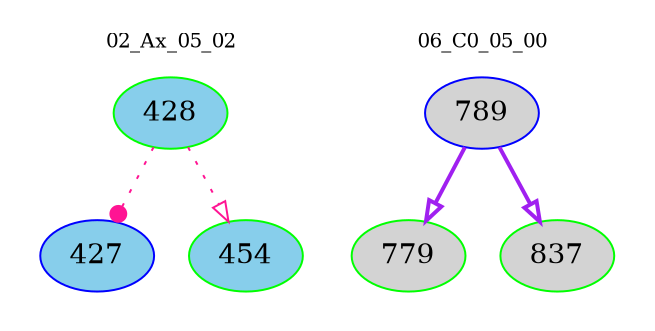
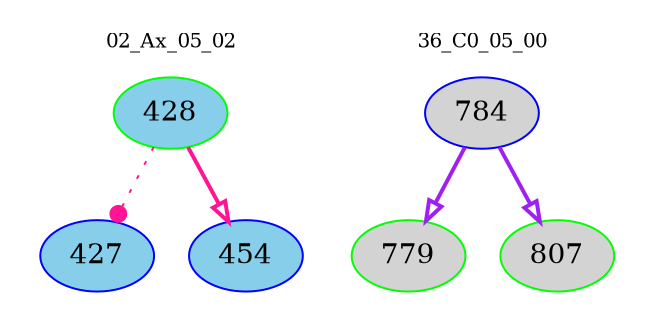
cluster "06_C0_05_00": label "06_C0_05_00" -> "36_C0_05_00"
node "789": label "789" -> "784"
edge "428" -> "454": style dotted -> bold
node "454": color green -> blue
node "837": label "837" -> "807"
